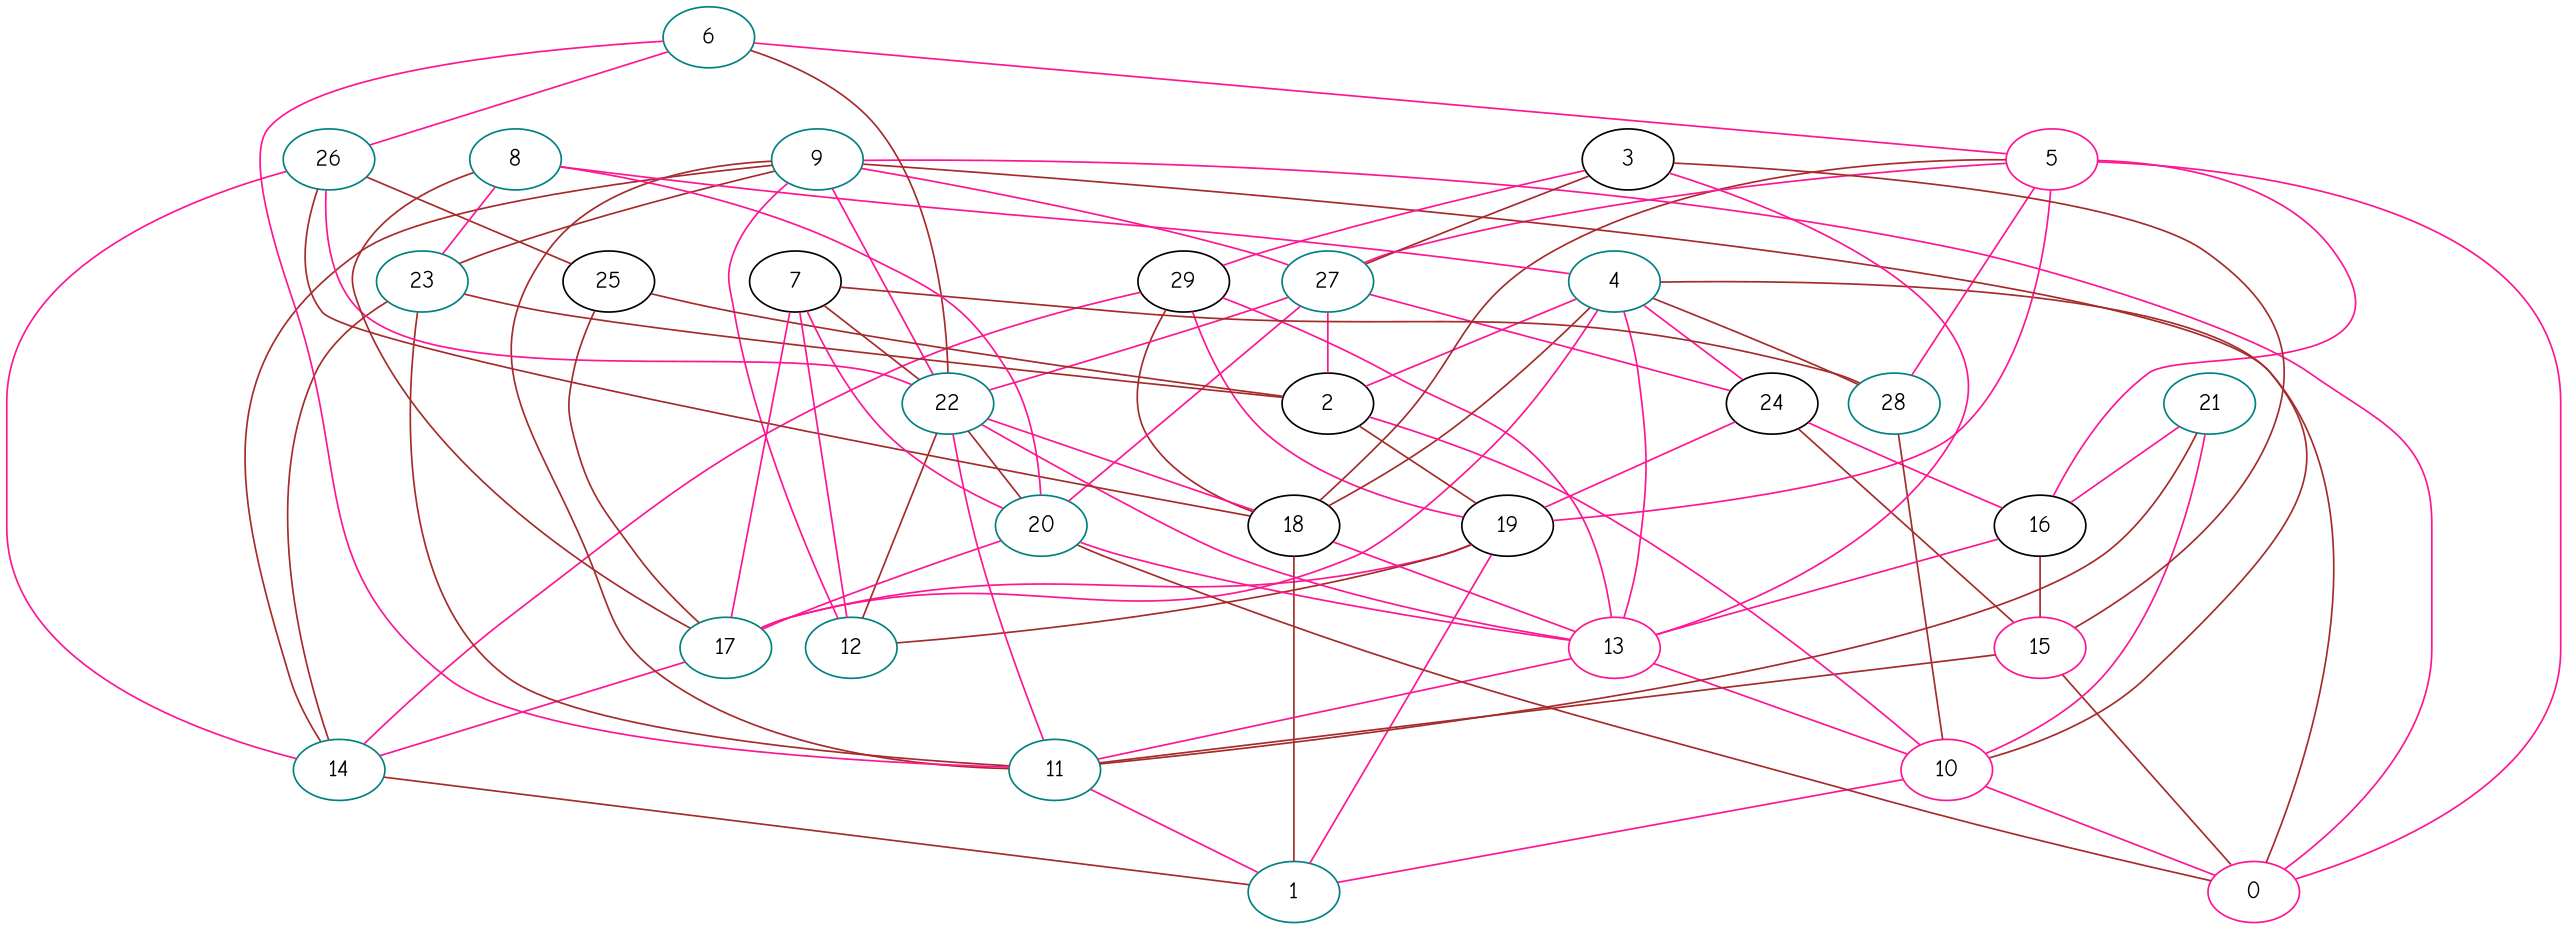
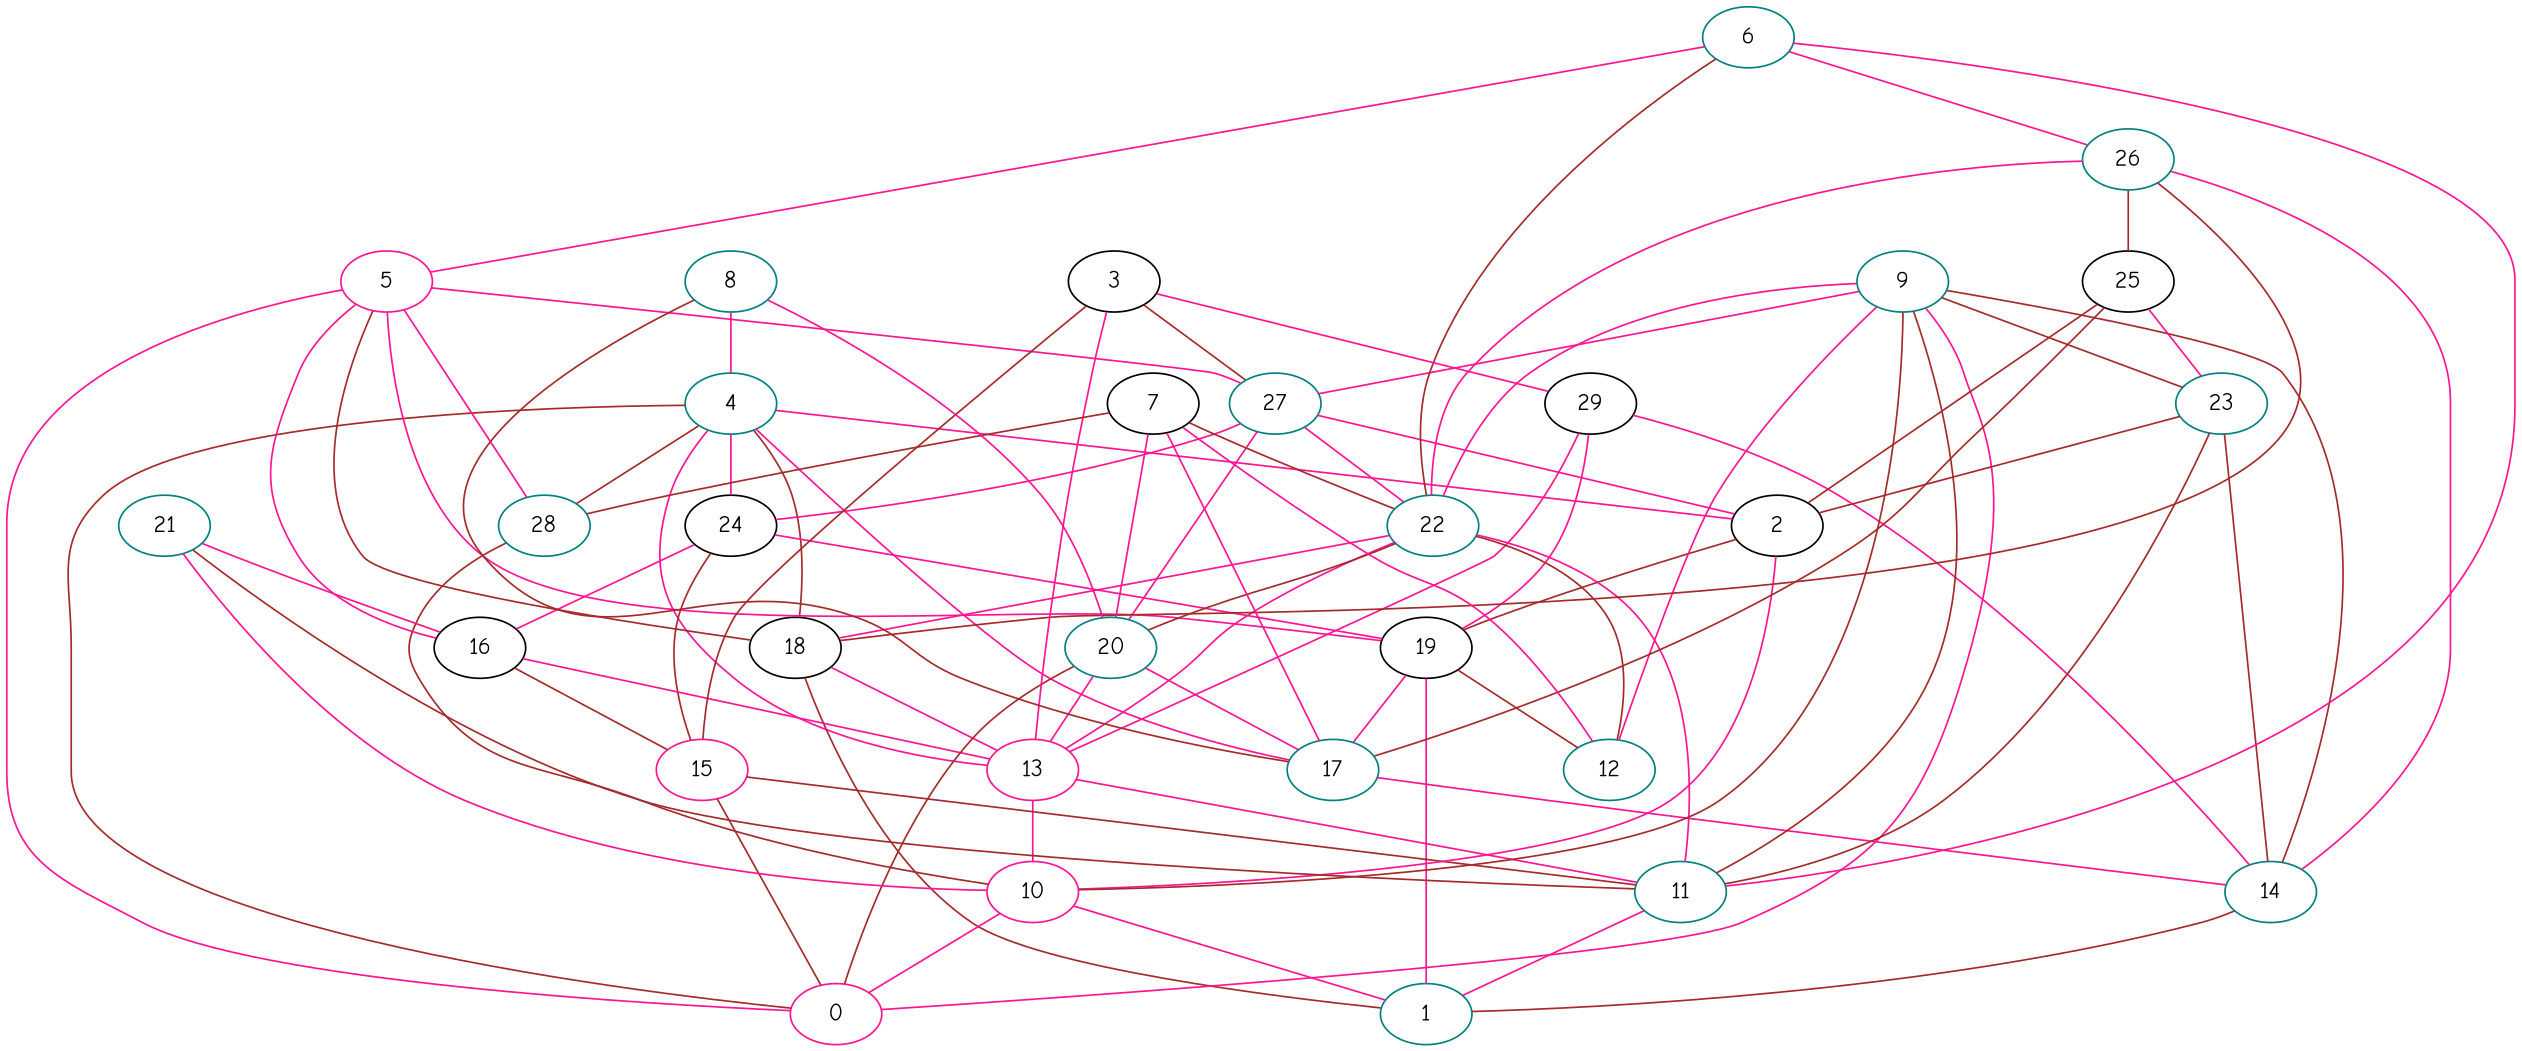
edge "8" -- "23": now "25" -- "23"
edge "29" -- "18": removed
